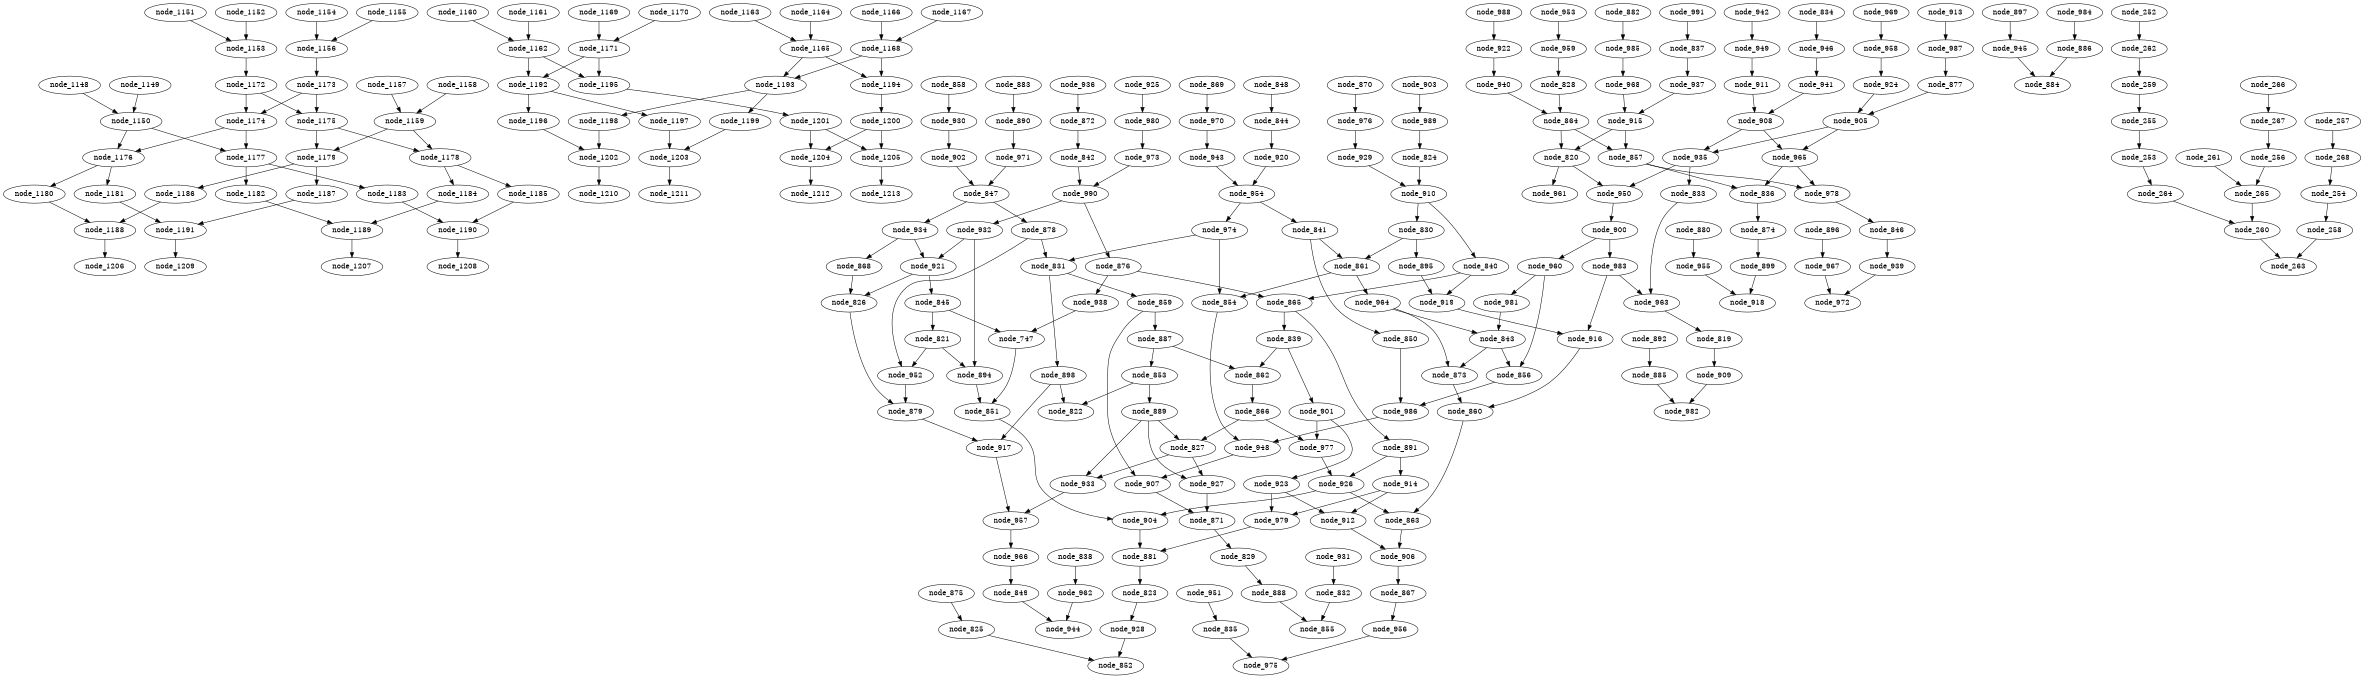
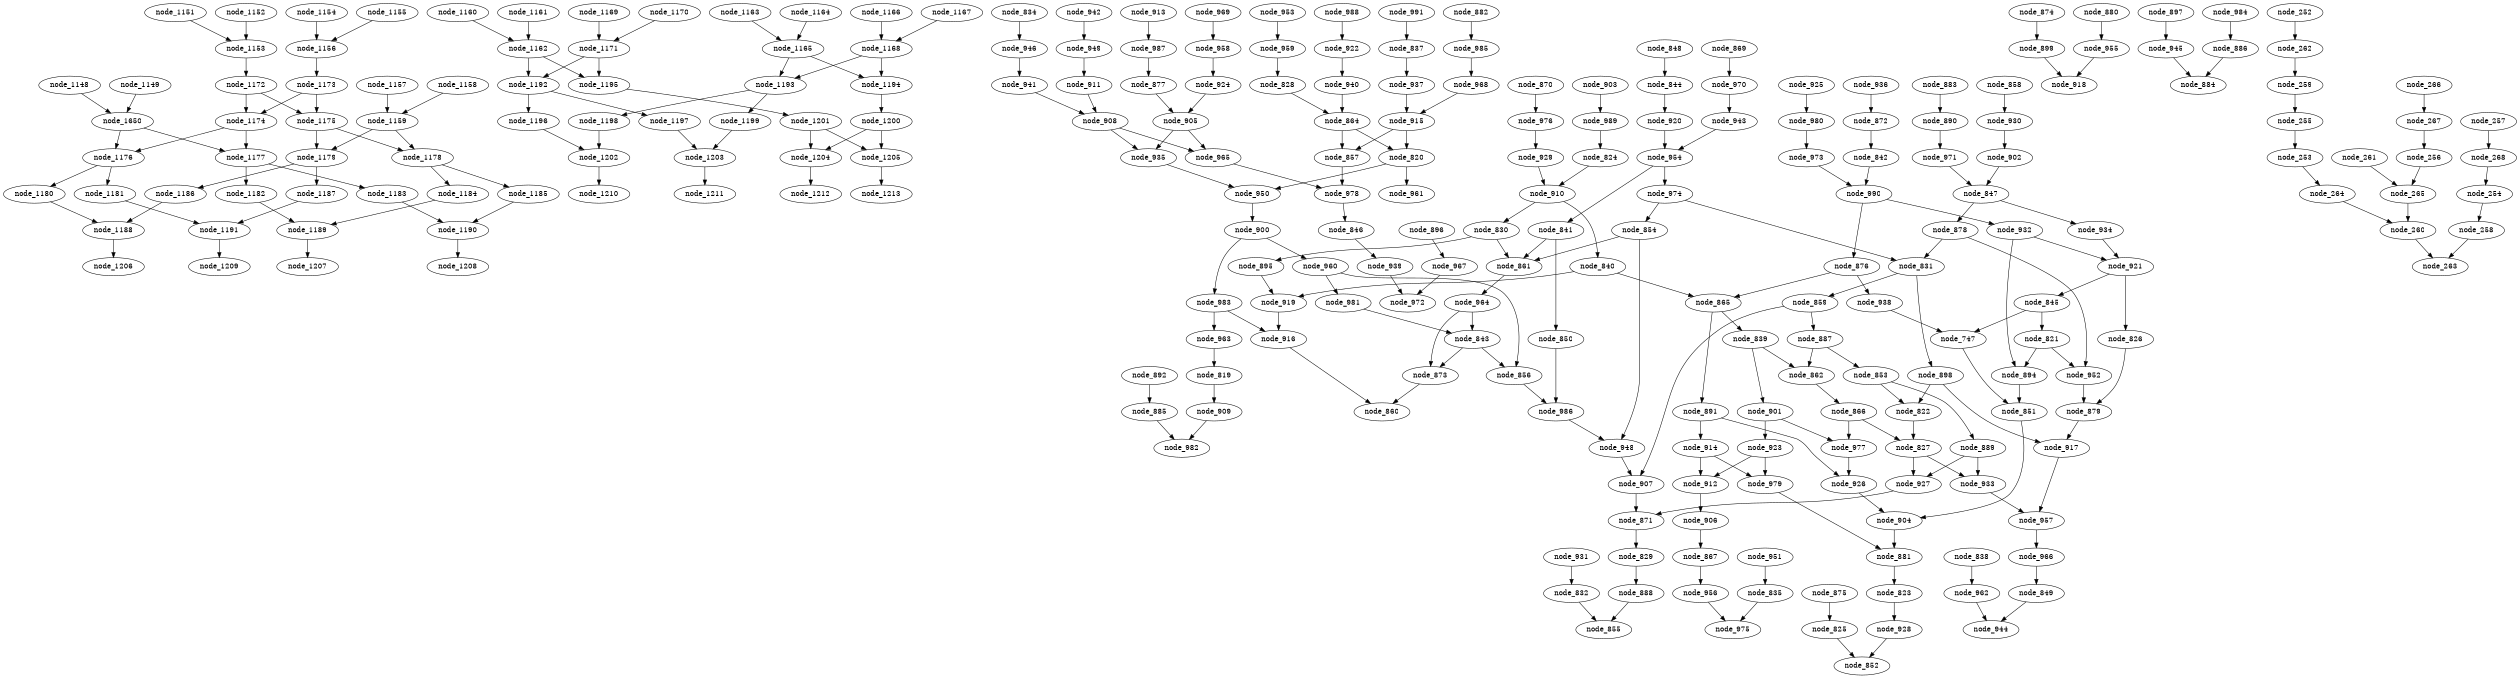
node "node_1150": label "node_1150" -> "node_1650"
node "node_833": removed
node "node_836": removed
node "node_868": removed
edge "node_861" -> "node_854": reversed
edge "node_889" -> "node_827": now "node_822" -> "node_827"
node "node_863": removed
